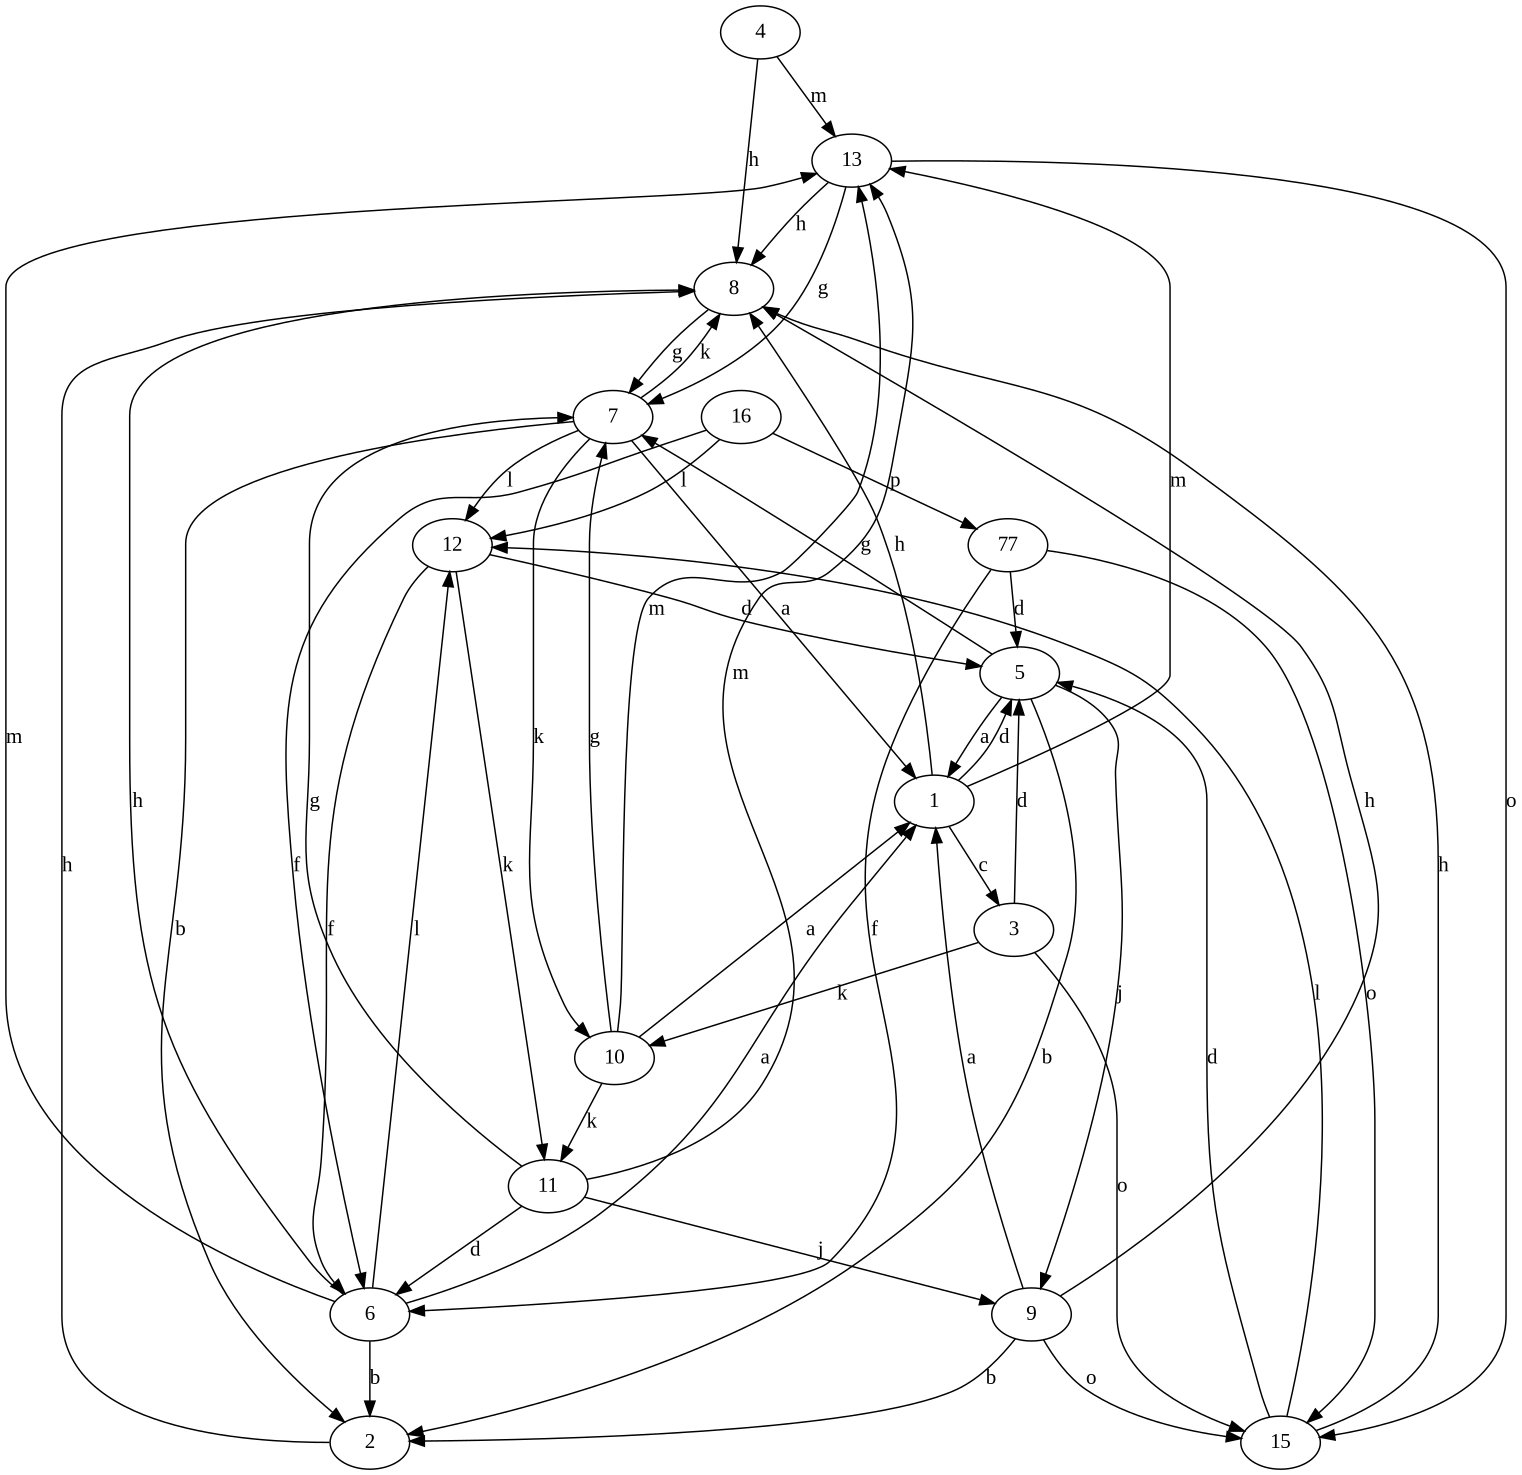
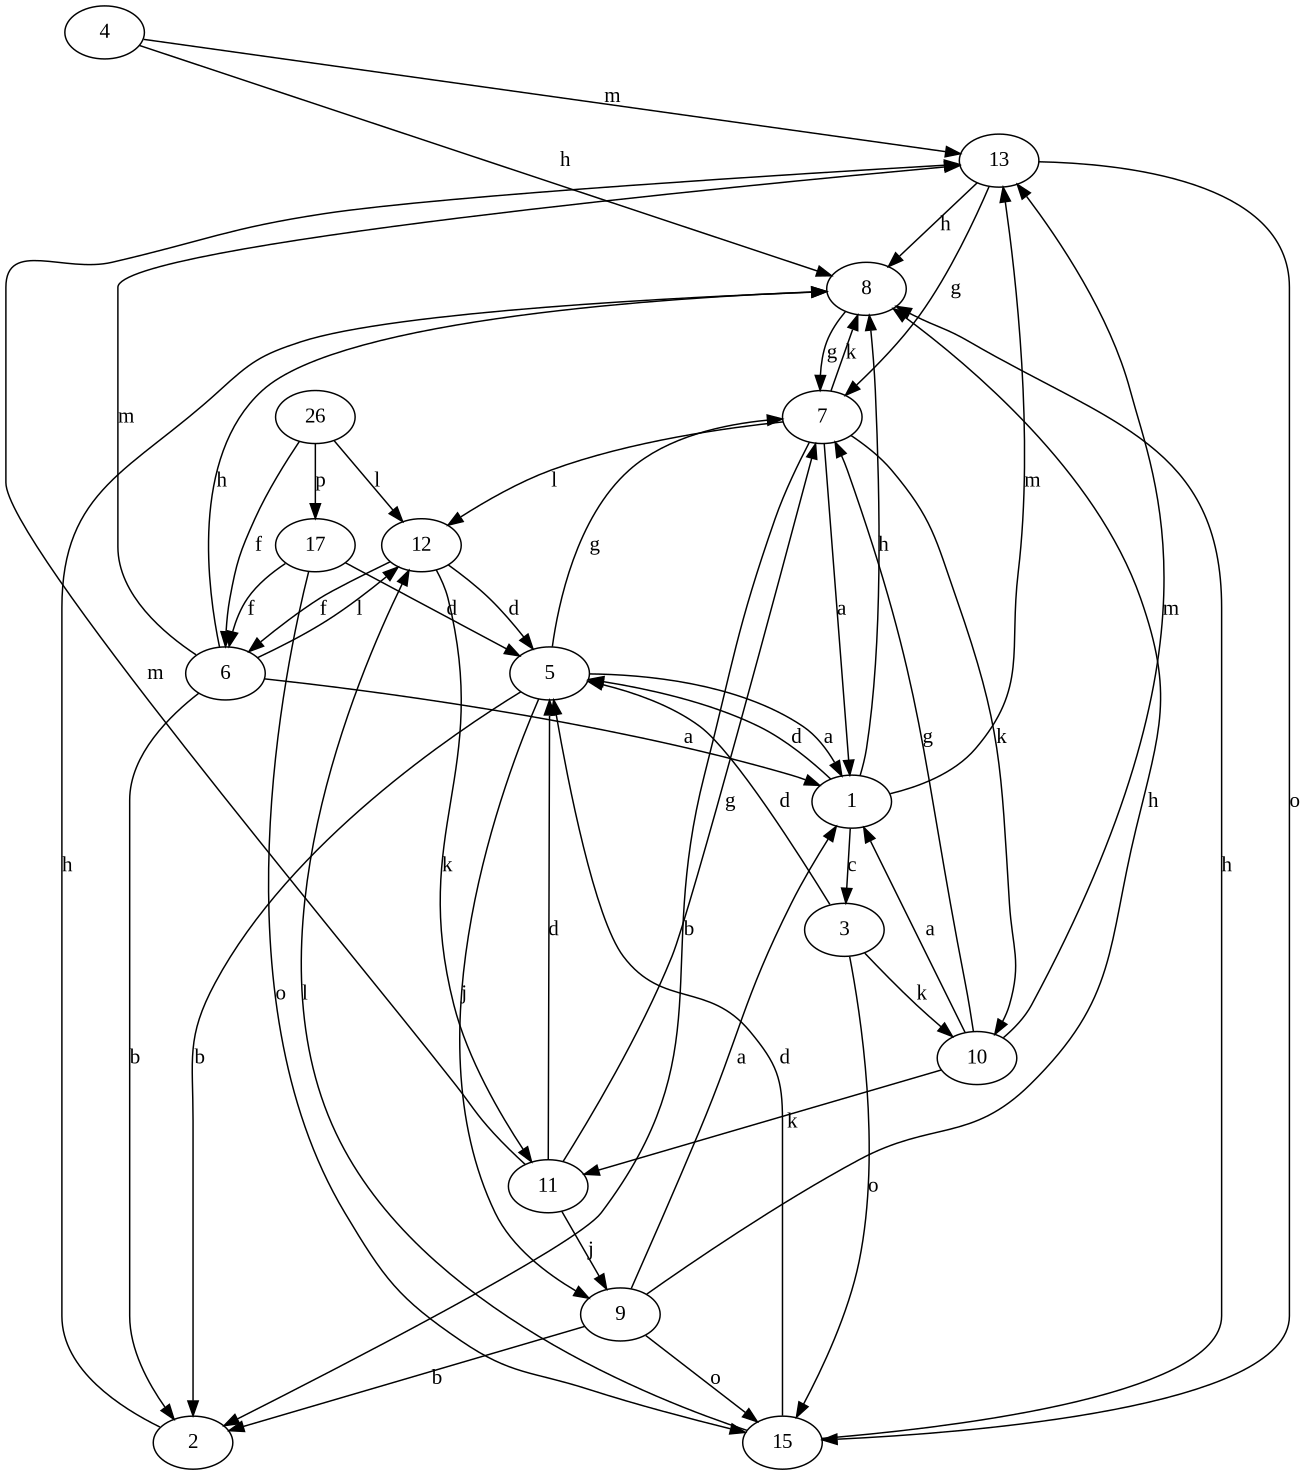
node "16": label "16" -> "26"
node "77": label "77" -> "17"
edge "11" -> "6": now "11" -> "5"
